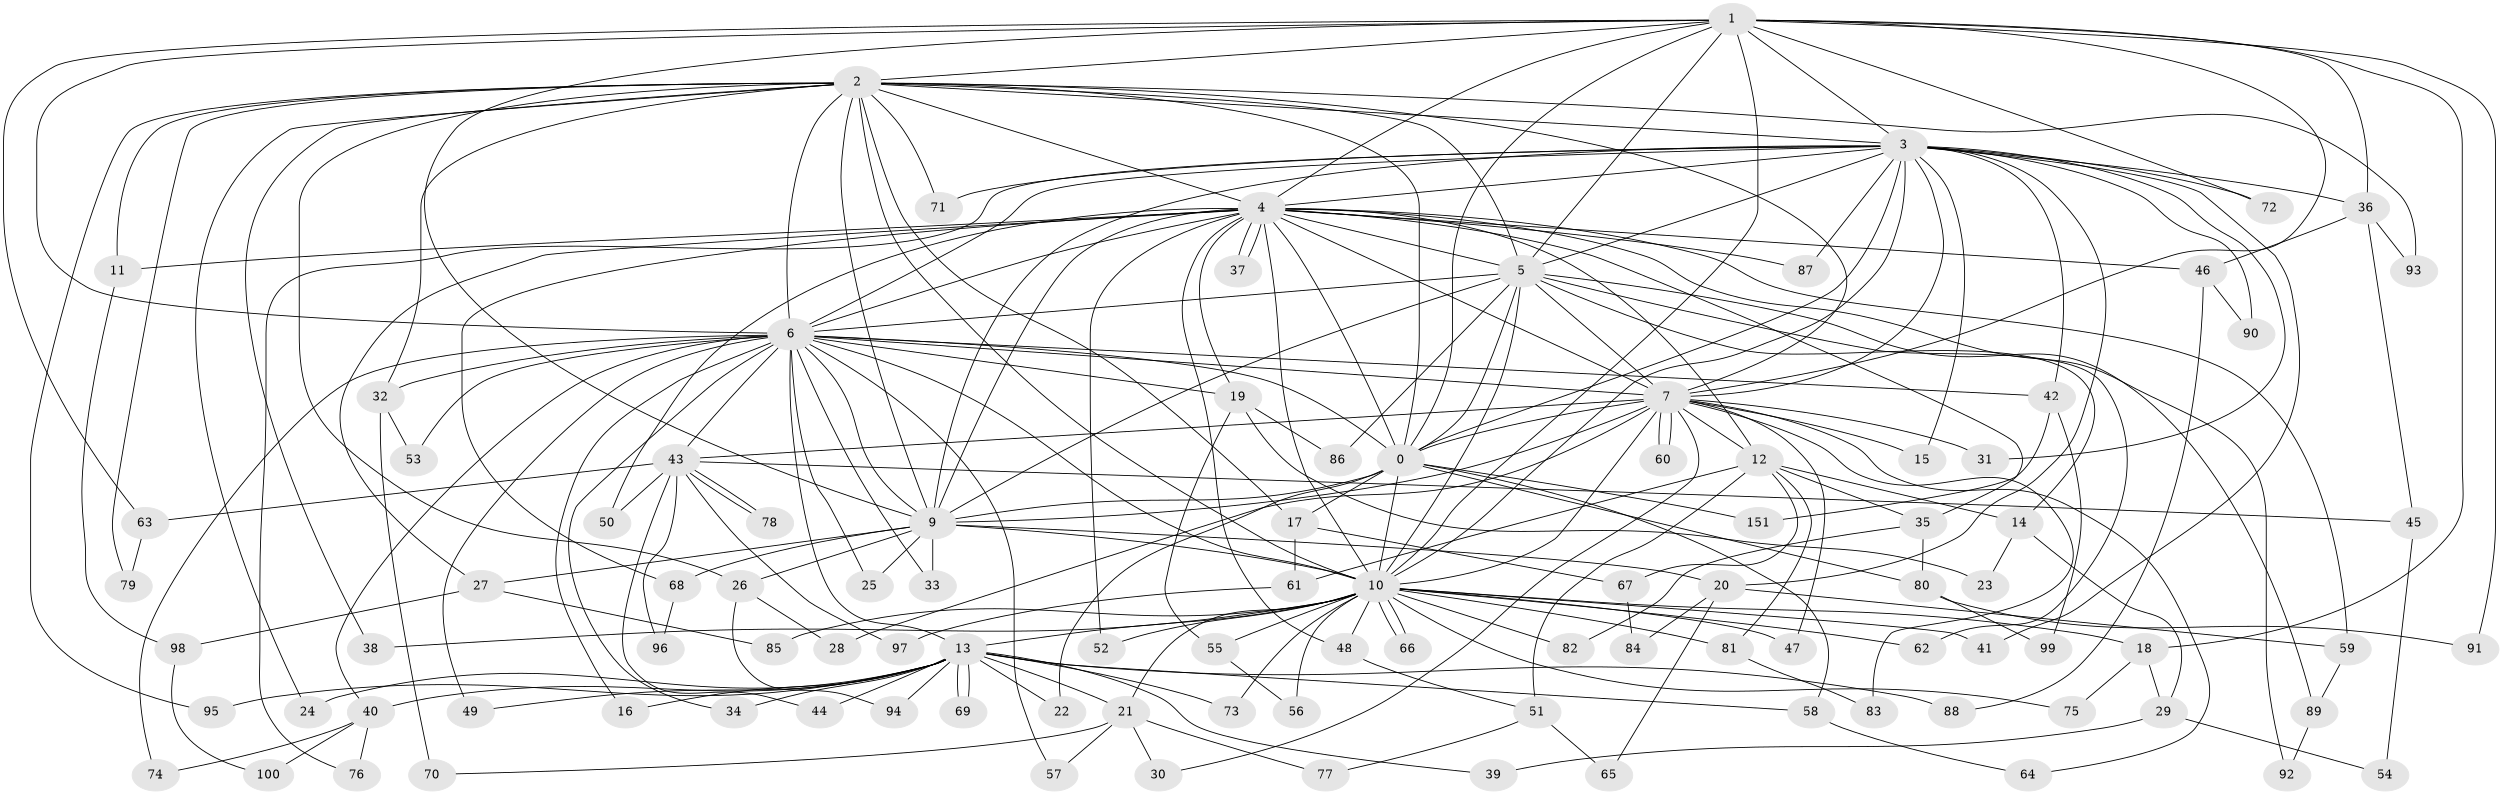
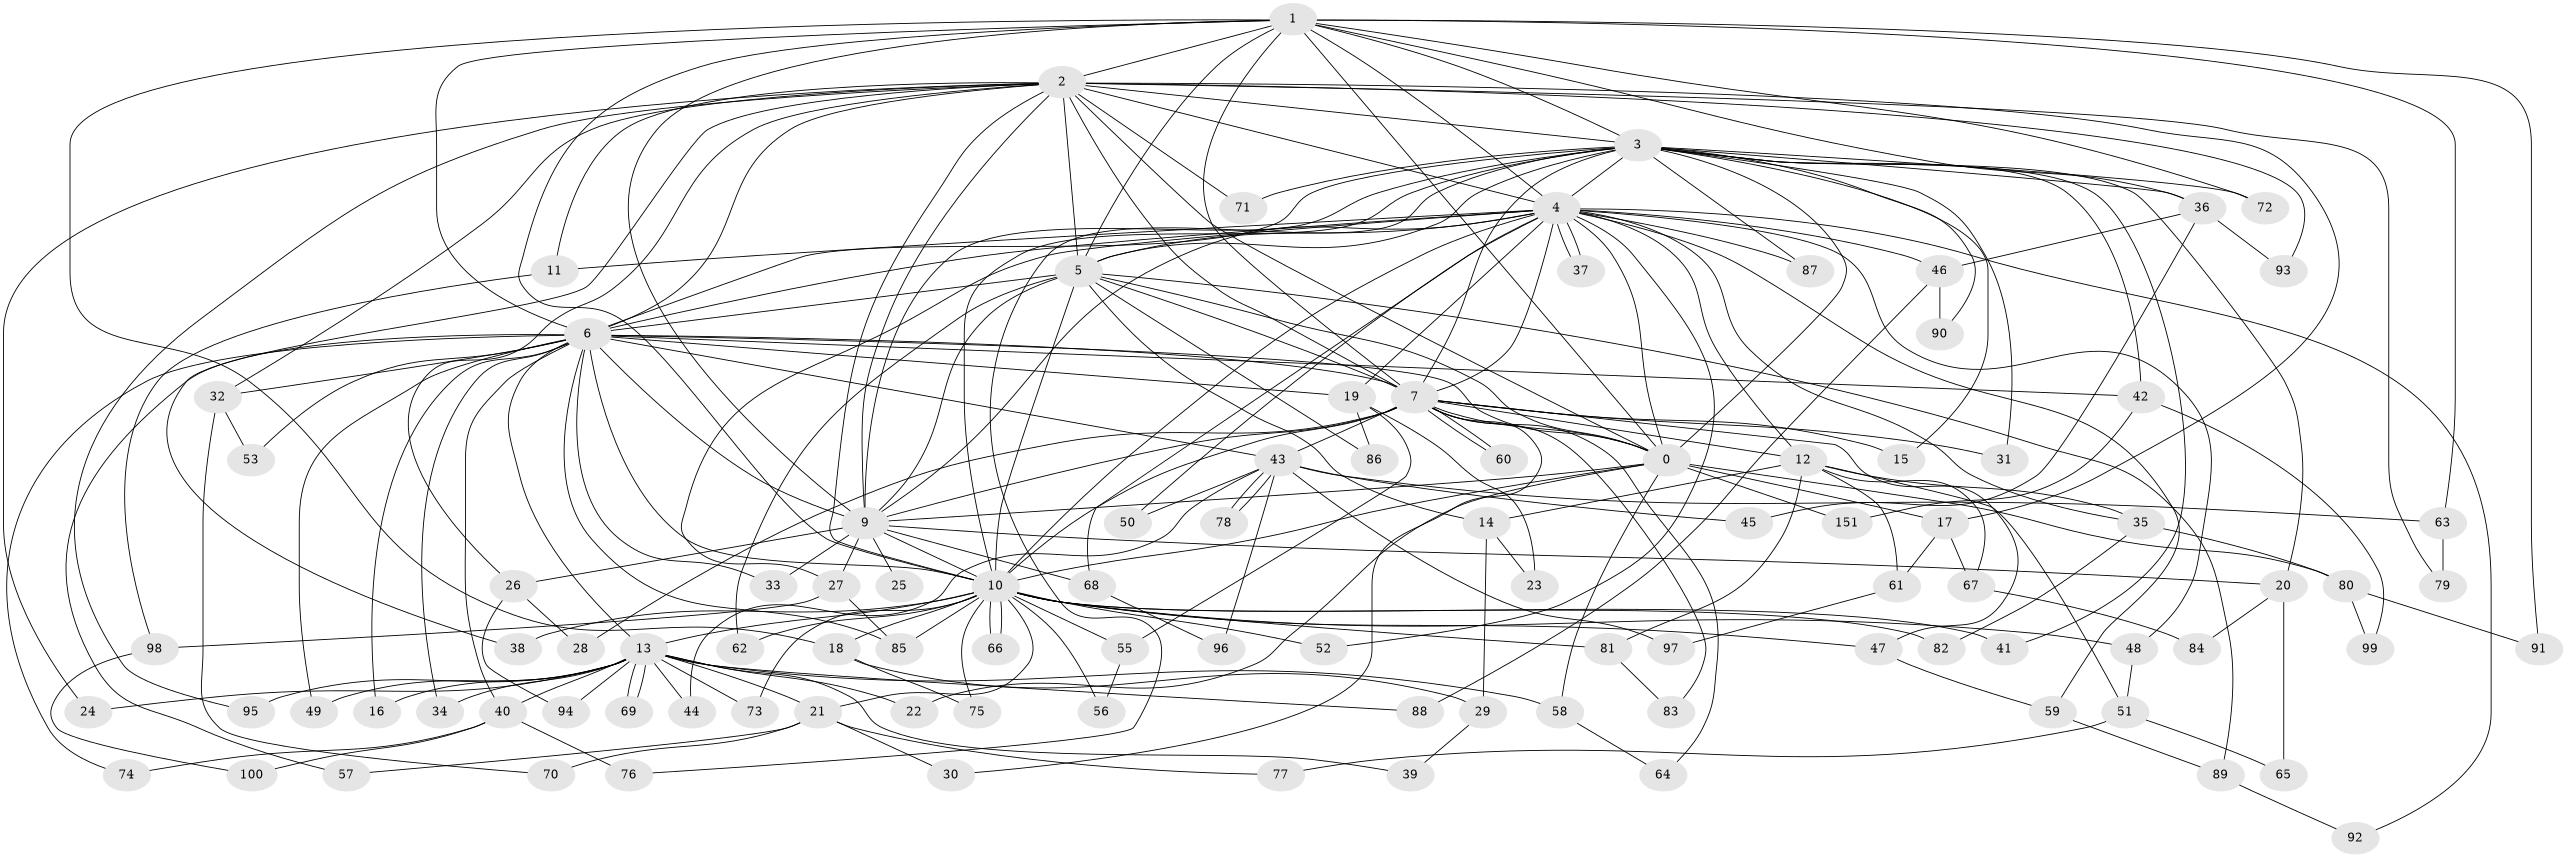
edge "6" -- "25": now "6" -- "85"
edge "20" -- "59": now "47" -- "59"
node "54": removed
